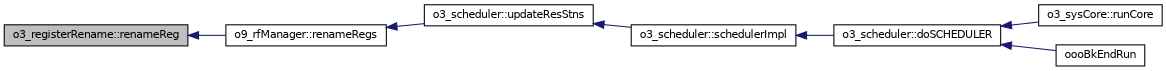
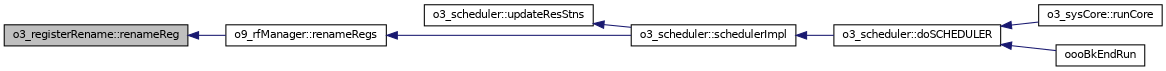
edge "o3_scheduler::updateResStns" -> "o9_rfManager::renameRegs": now "o3_scheduler::schedulerImpl" -> "o9_rfManager::renameRegs"
